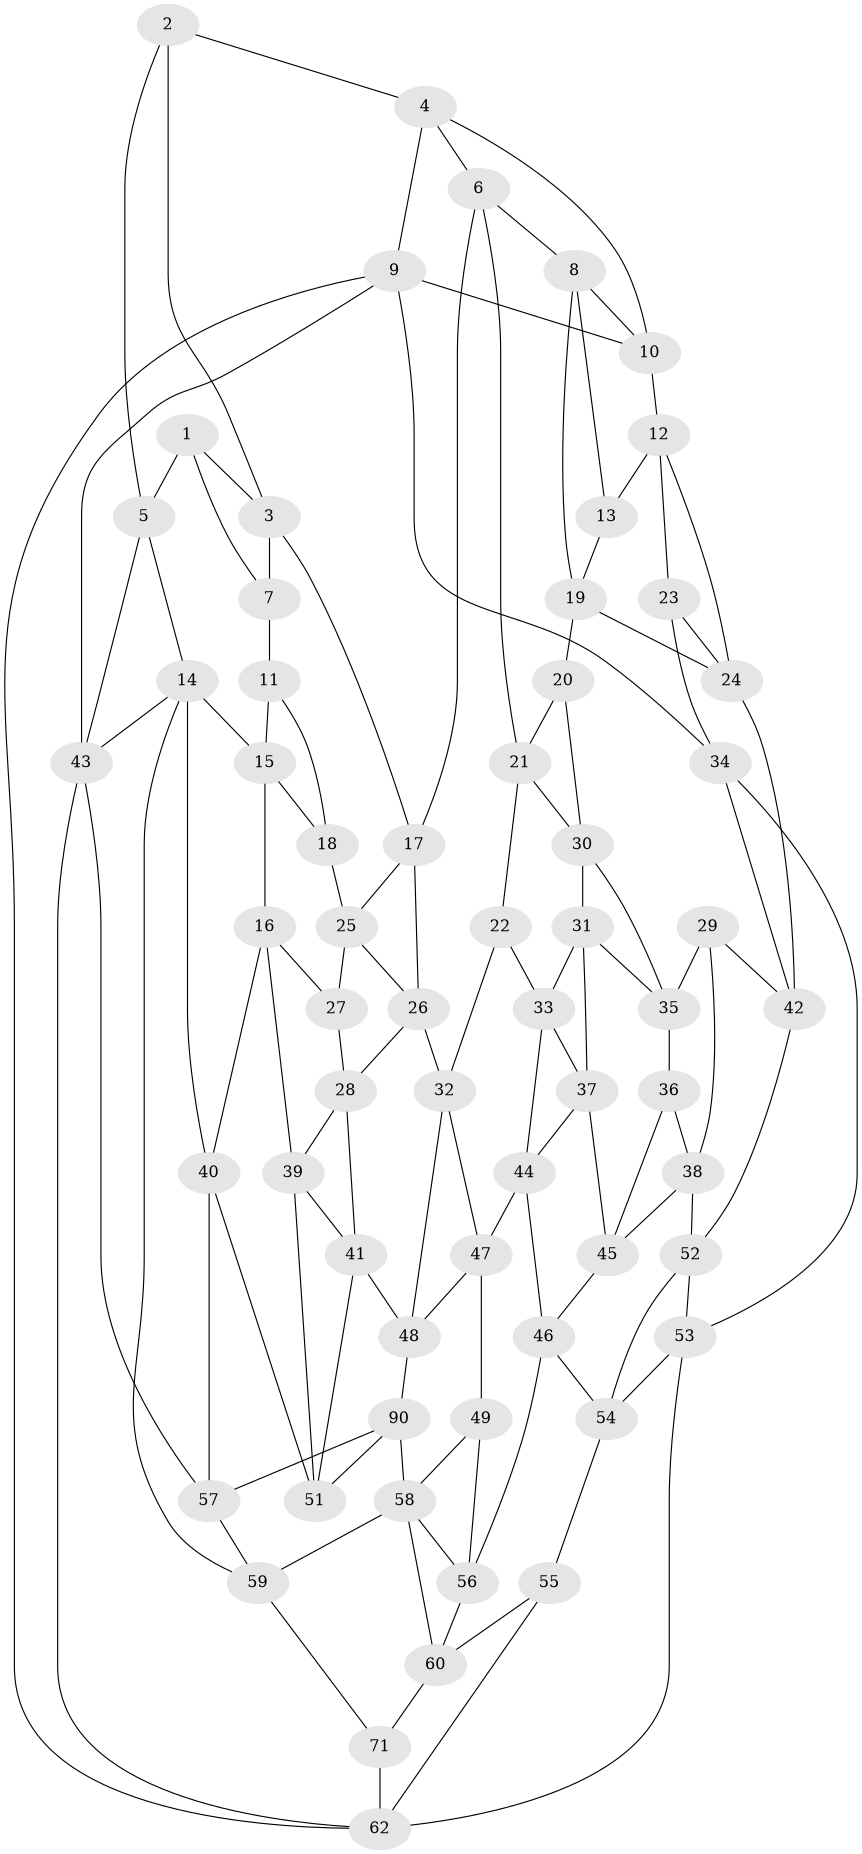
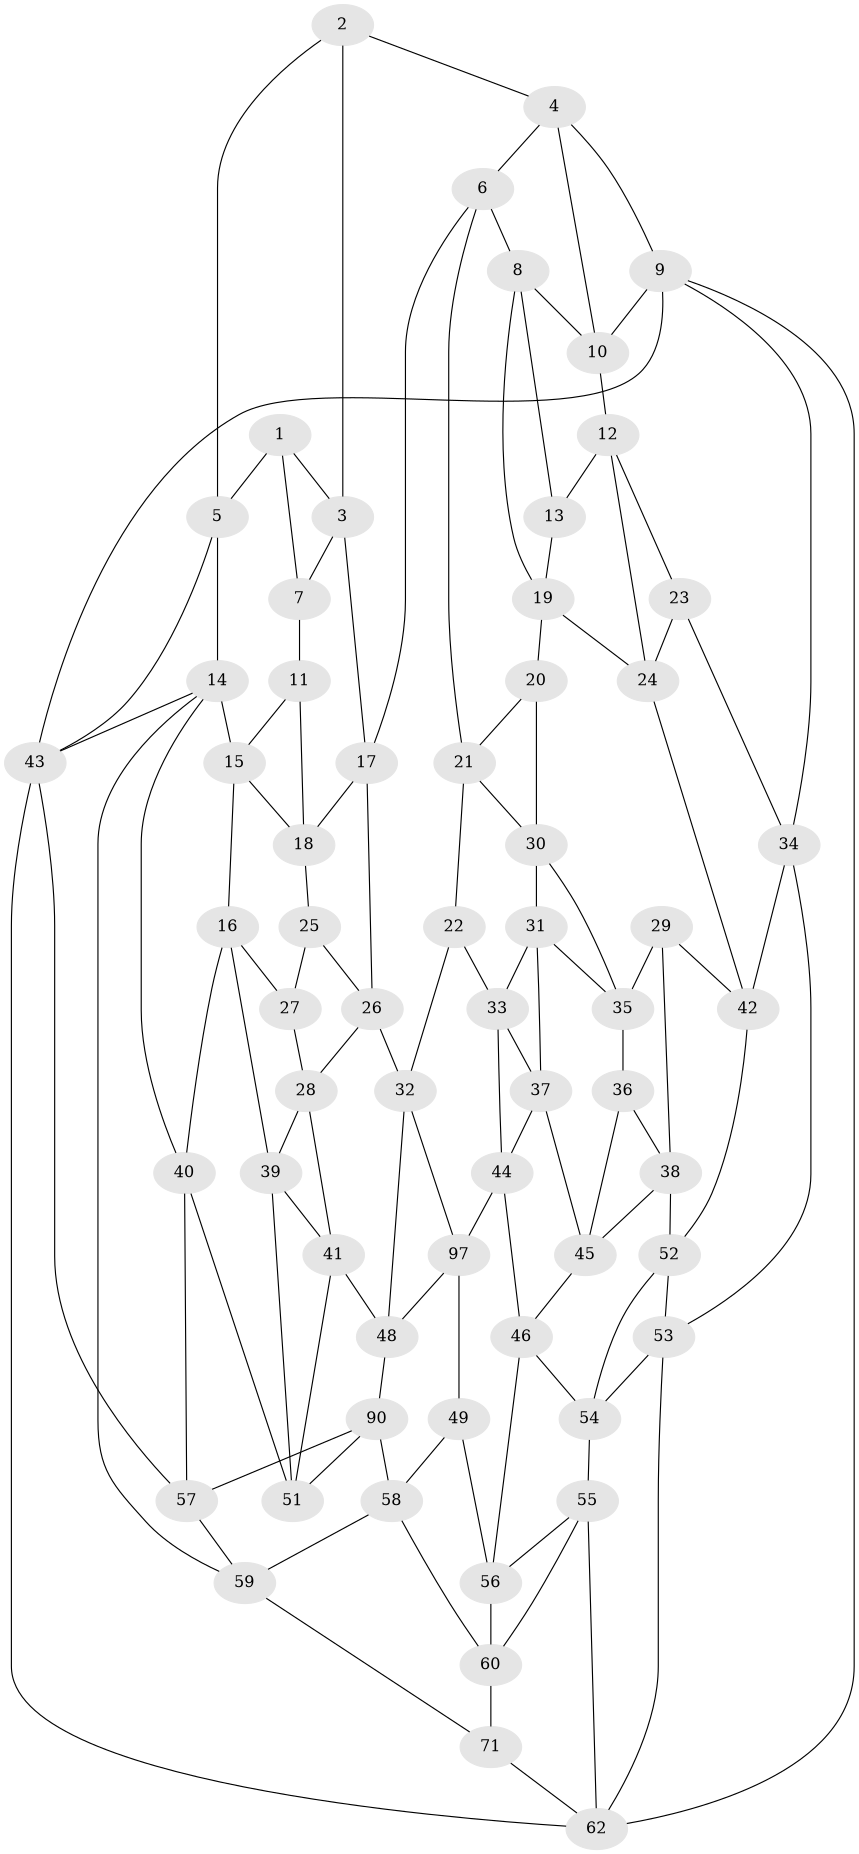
edge "17" -- "25": now "17" -- "18"
node "47": label "47" -> "97"
edge "58" -- "56": now "55" -- "56"
